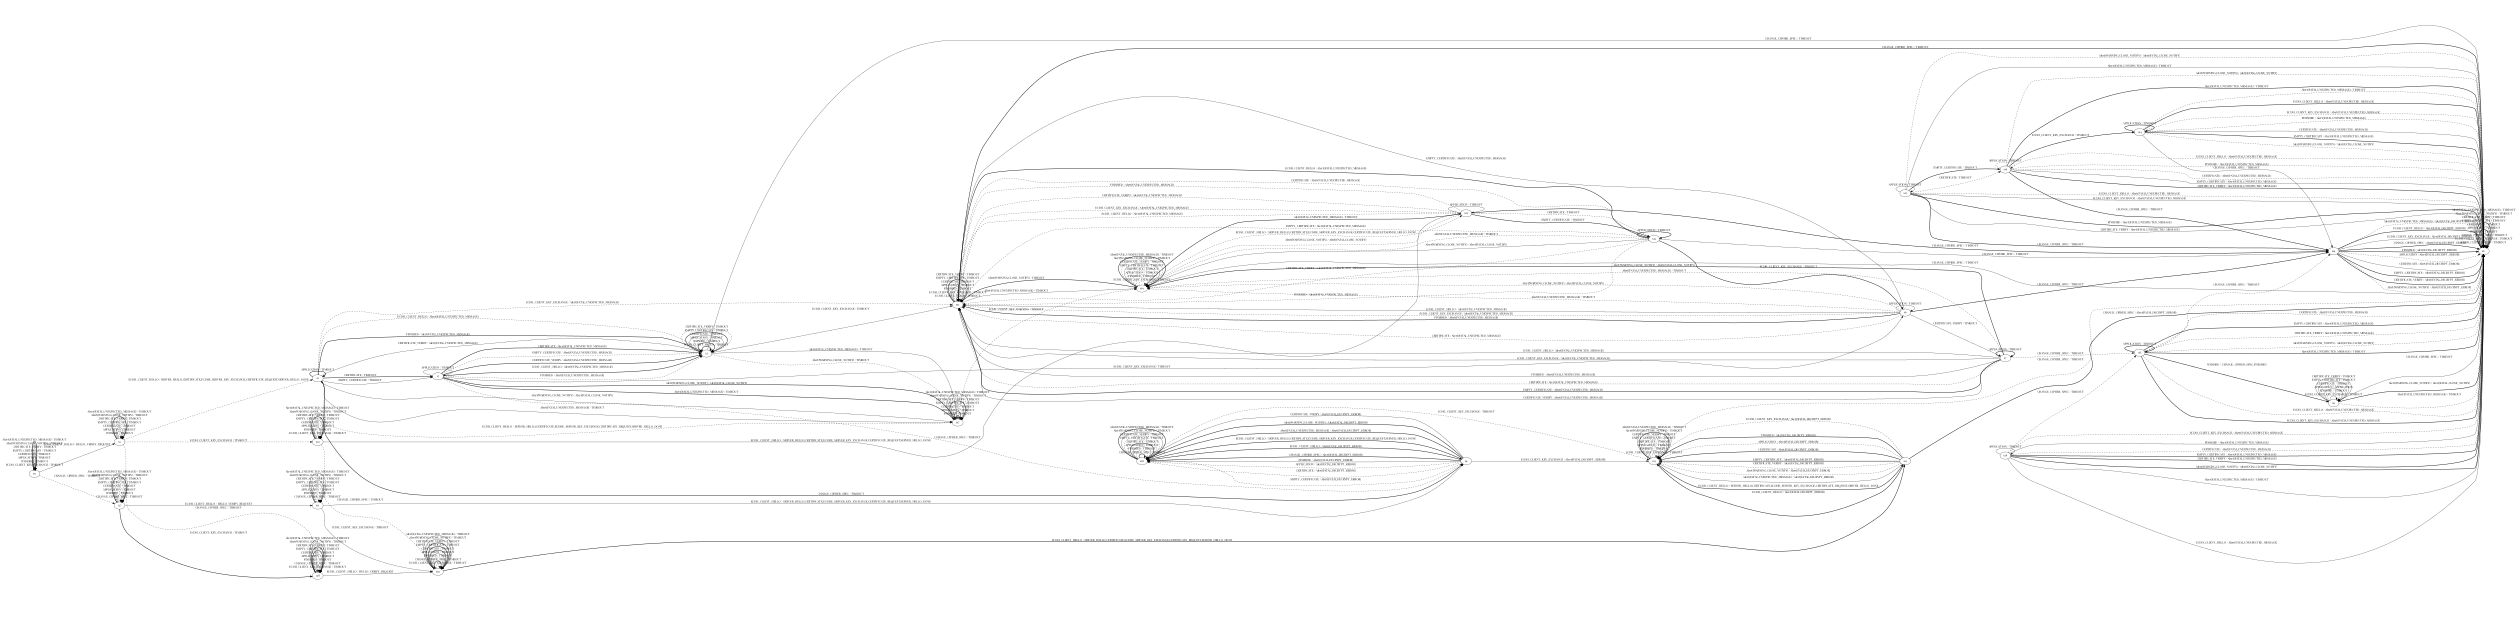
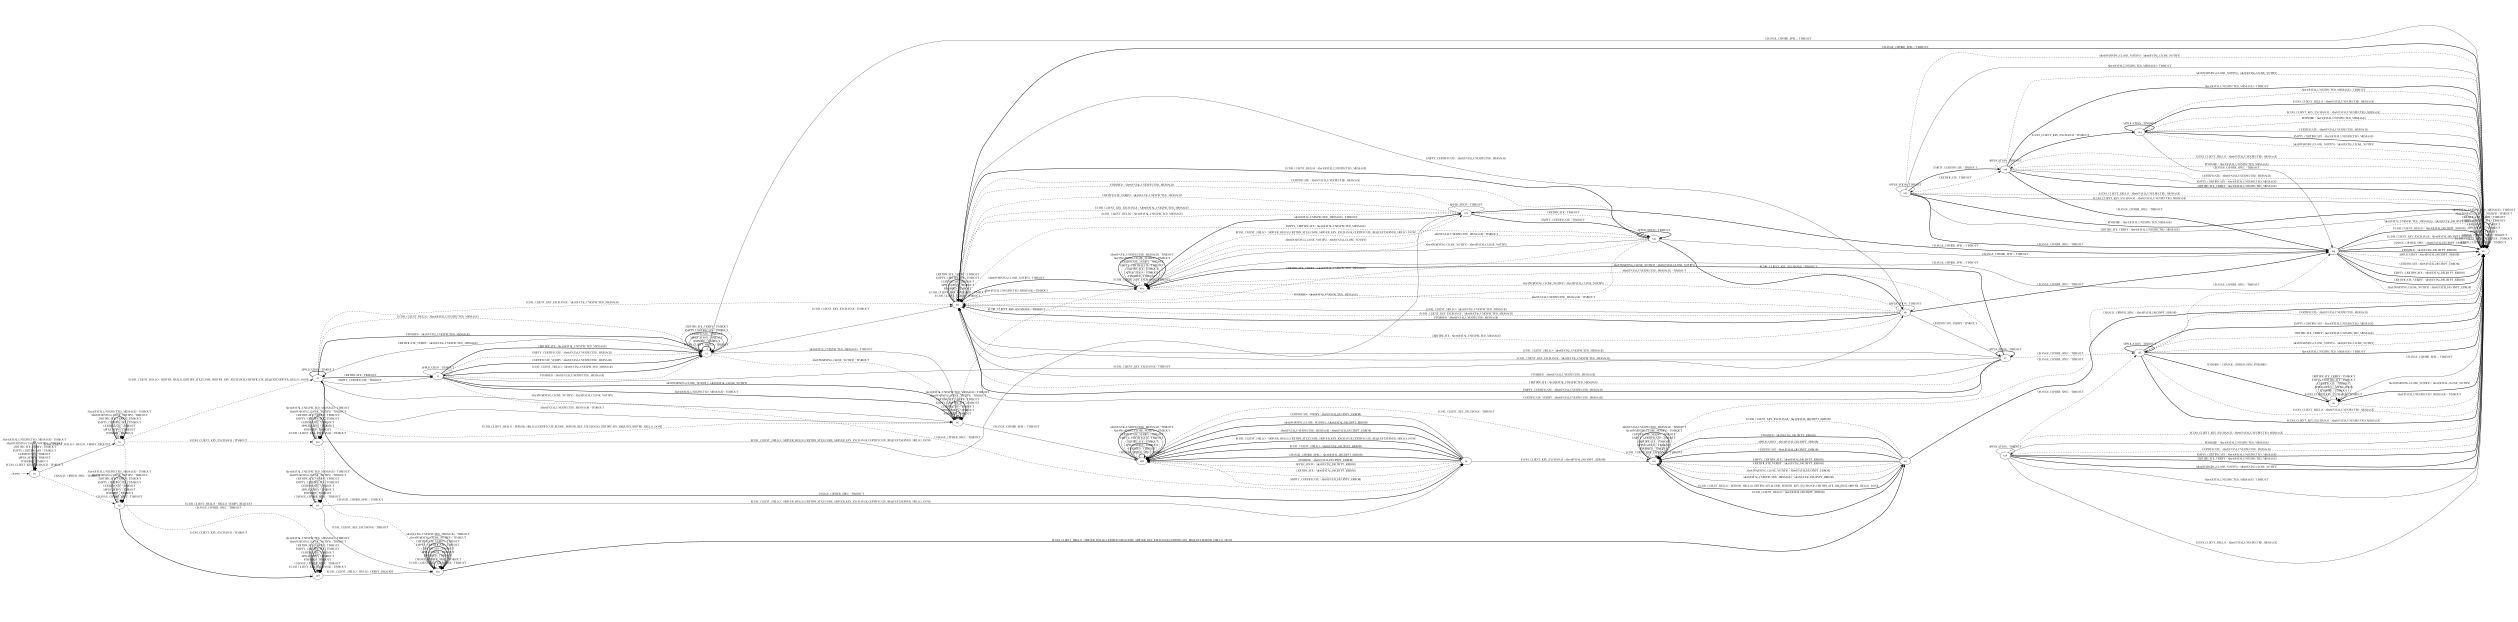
edge "s17" -> "s19": label "ECDH_CLIENT_KEY_WARNING / TIMEOUT" -> "ECDH_CLIENT_KEY_EXCHANGE / TIMEOUT"
edge "s17" -> "s18": added, label "CHANGE_CIPHER_SPEC / TIMEOUT"
node "__start0": added
